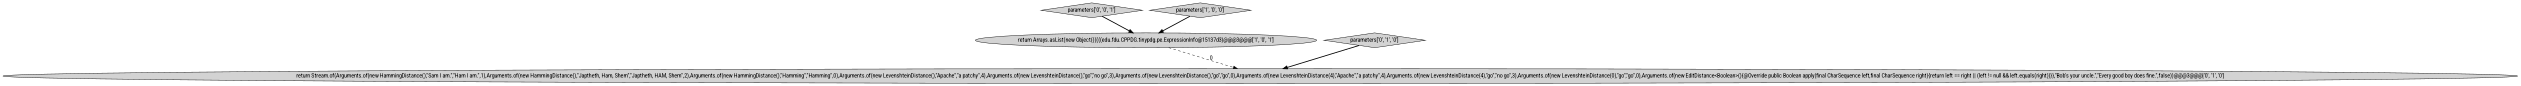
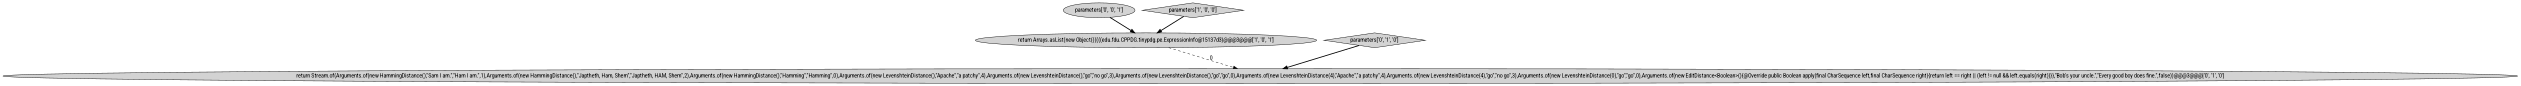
node "parameters['0', '0', '1']": shape diamond -> ellipse
